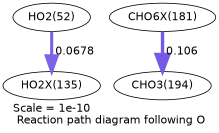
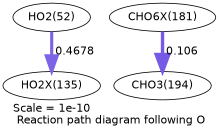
edge "HO2(52)" -> "HO2X(135)": label " 0.0678" -> " 0.4678"
